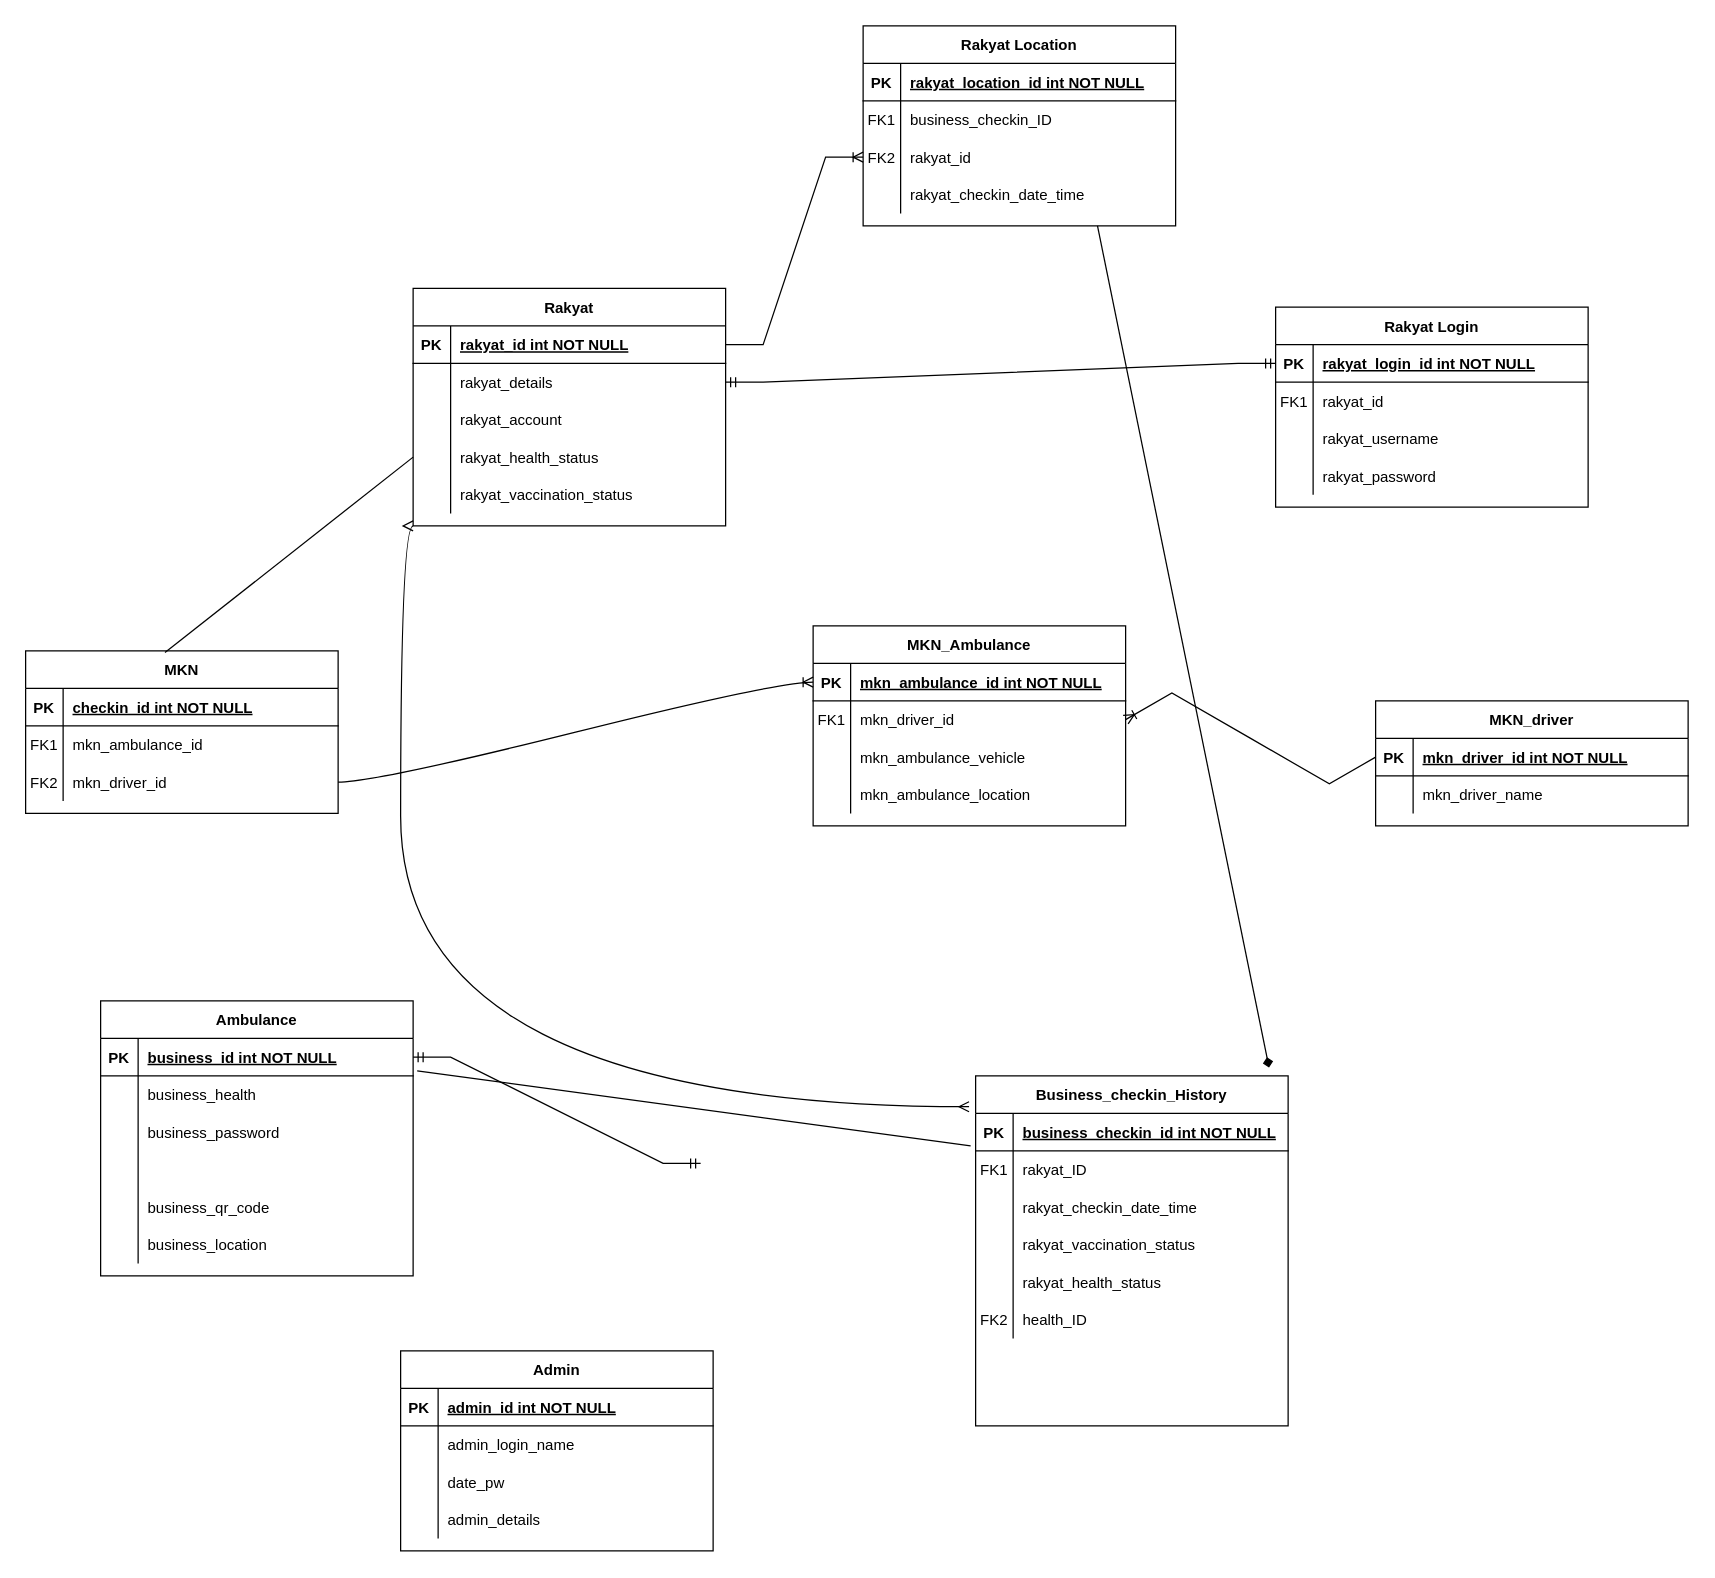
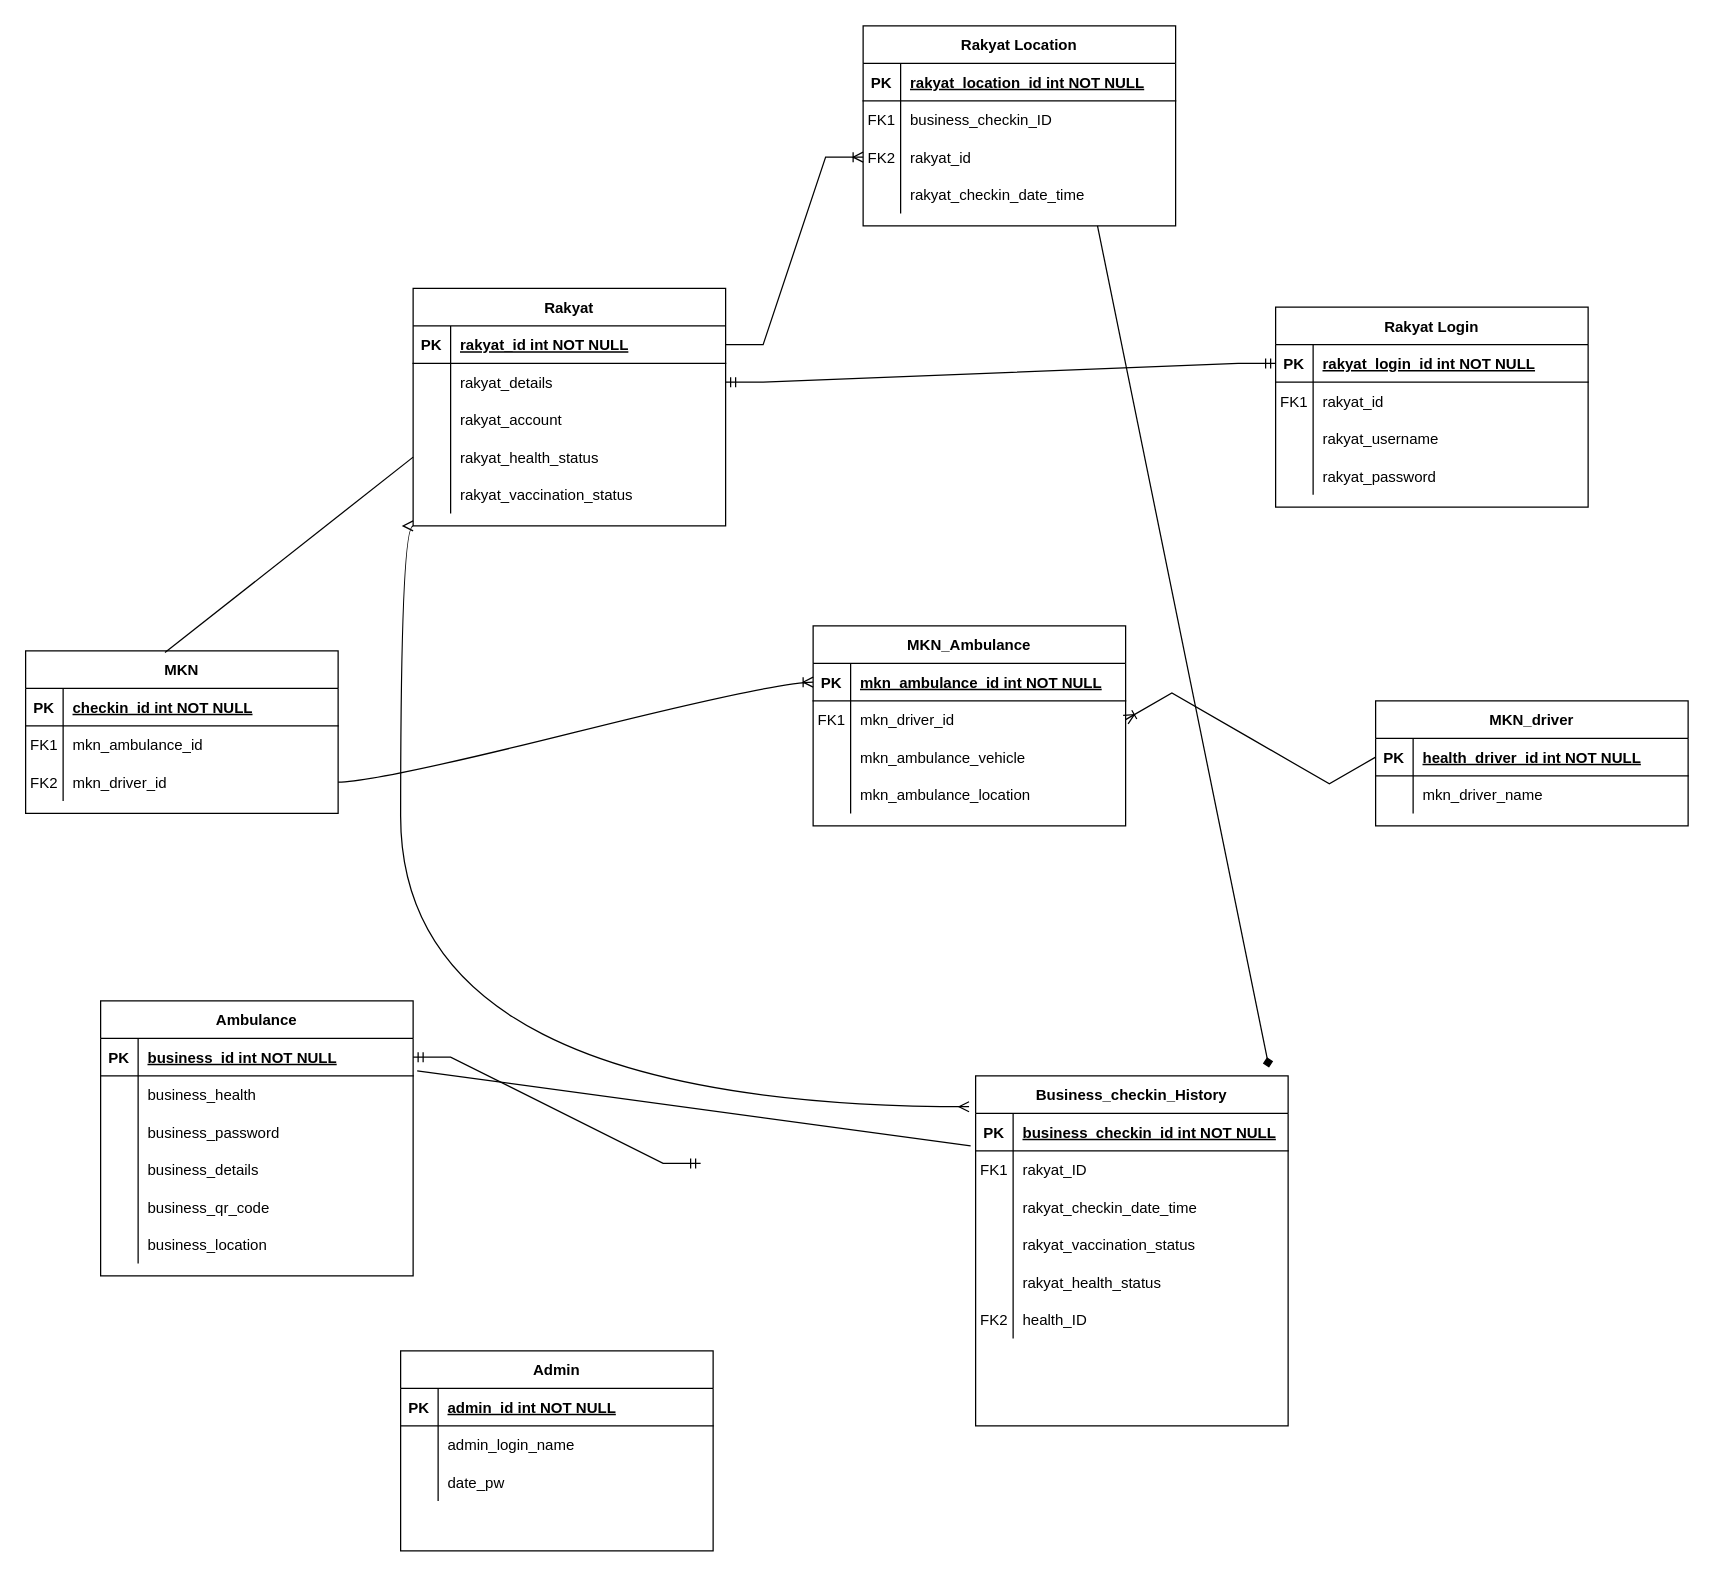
node "mkn_driver_id int NOT NULL": label "mkn_driver_id int NOT NULL" -> "health_driver_id int NOT NULL"
node "business_details": added
node "admin_details": removed
